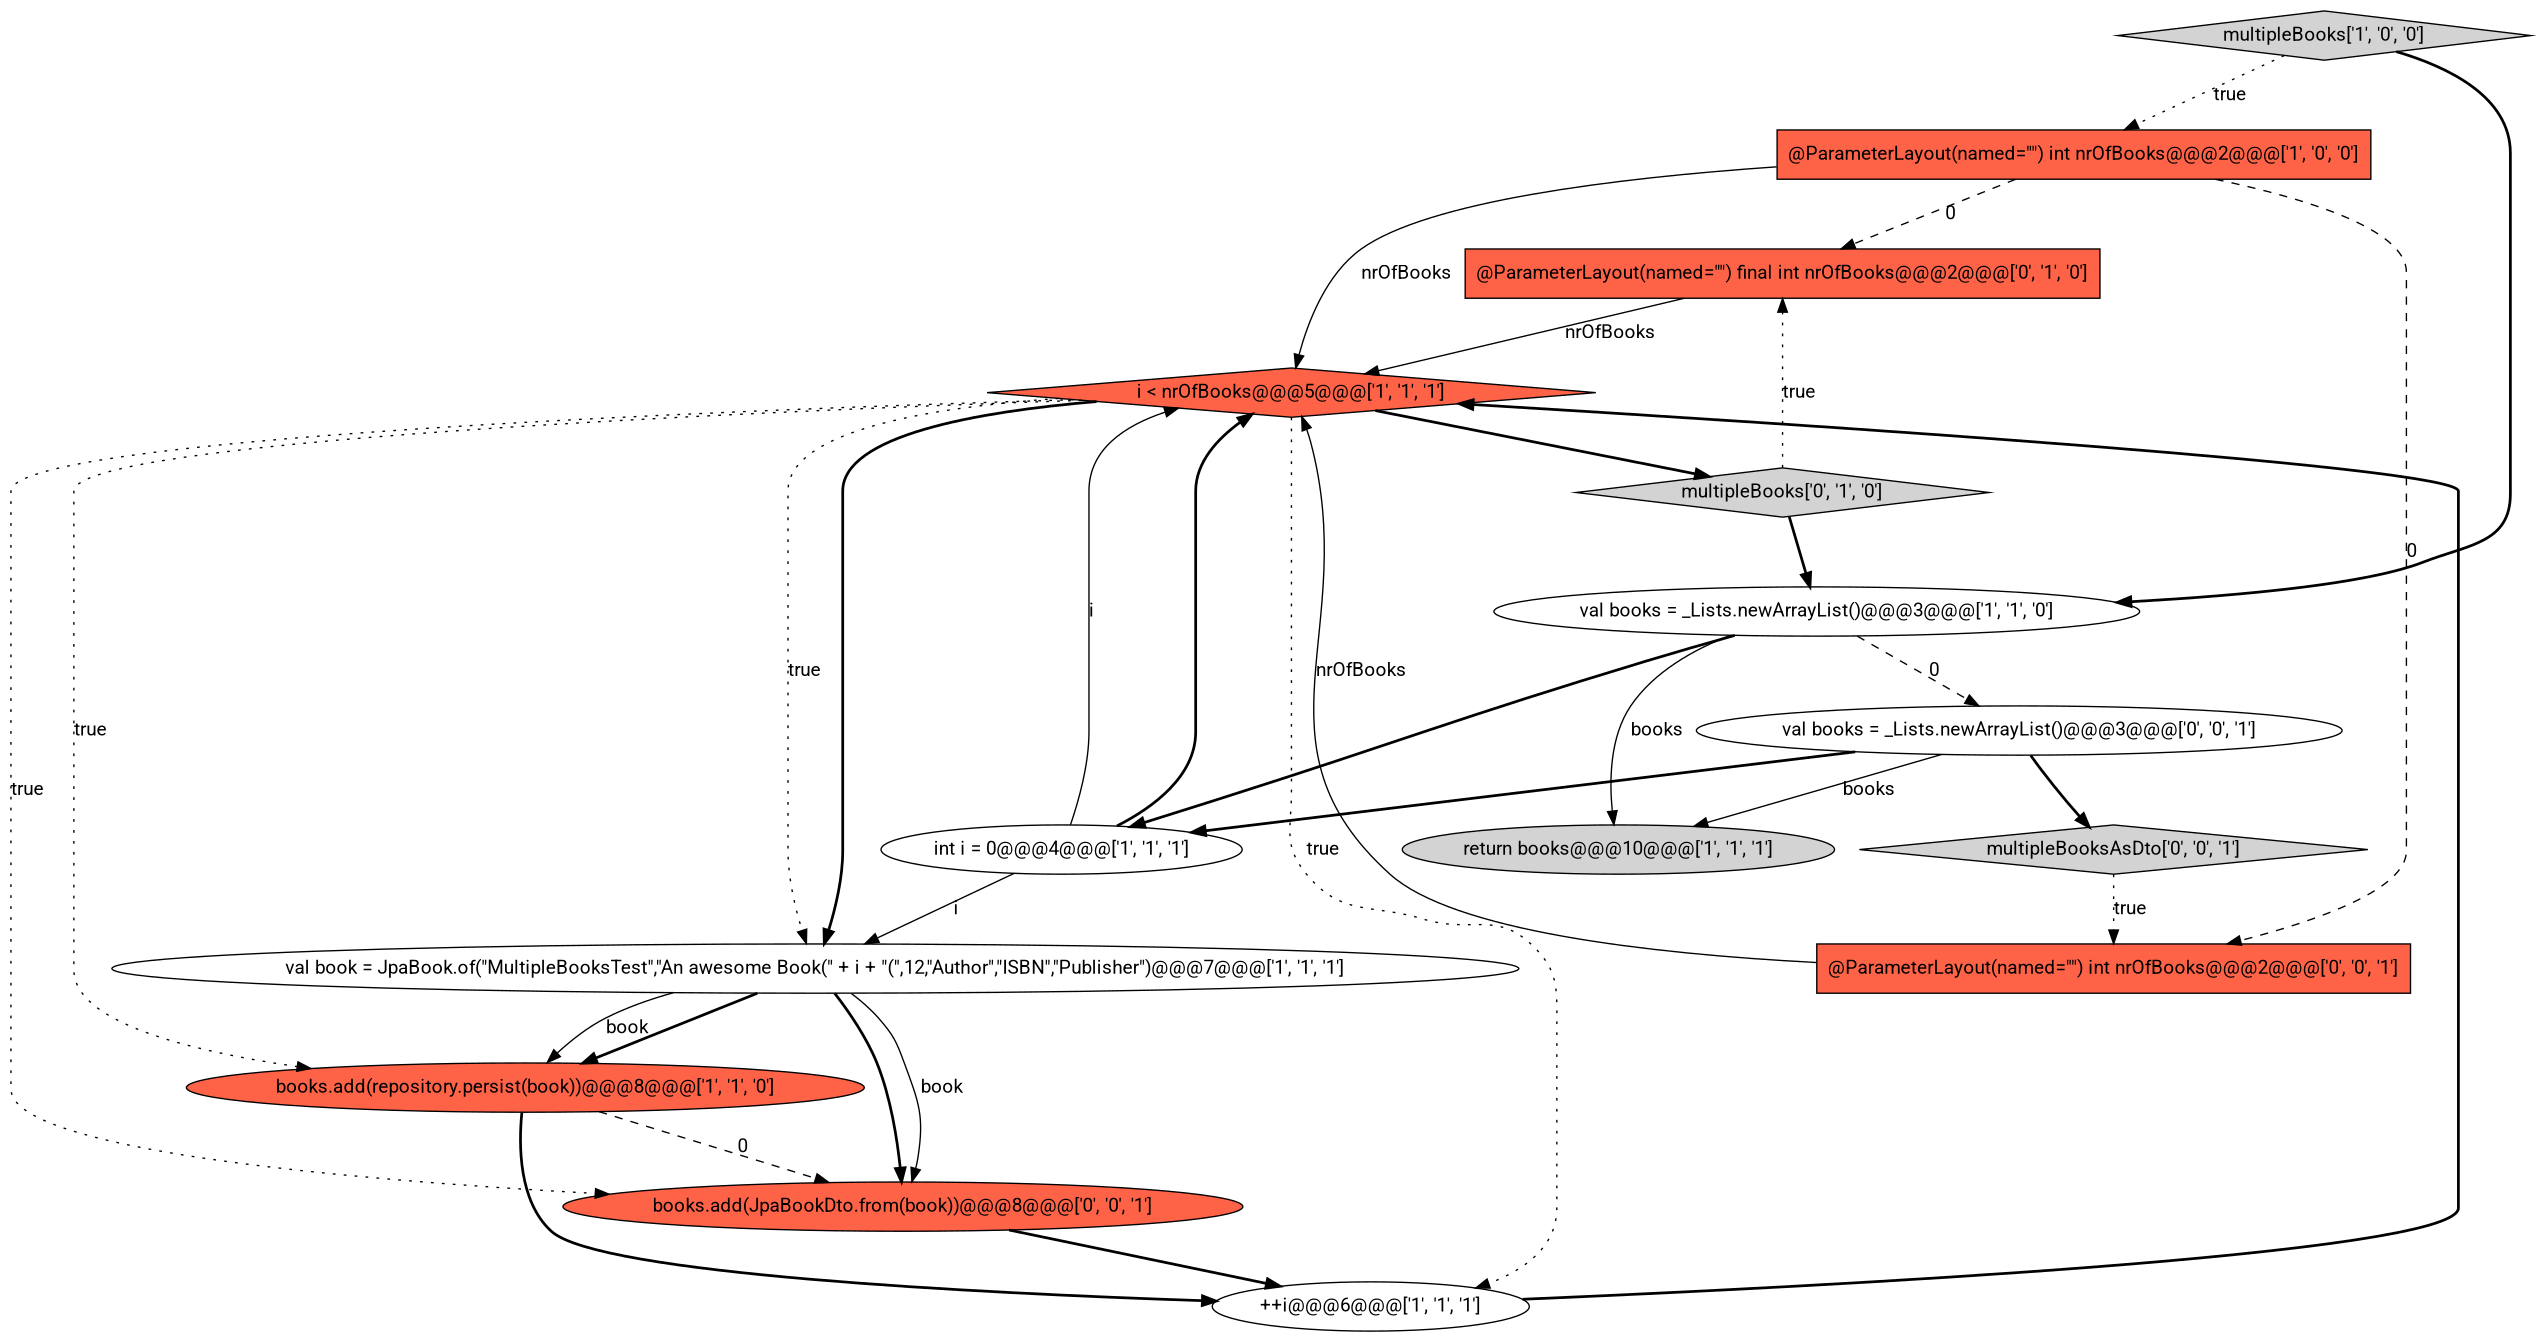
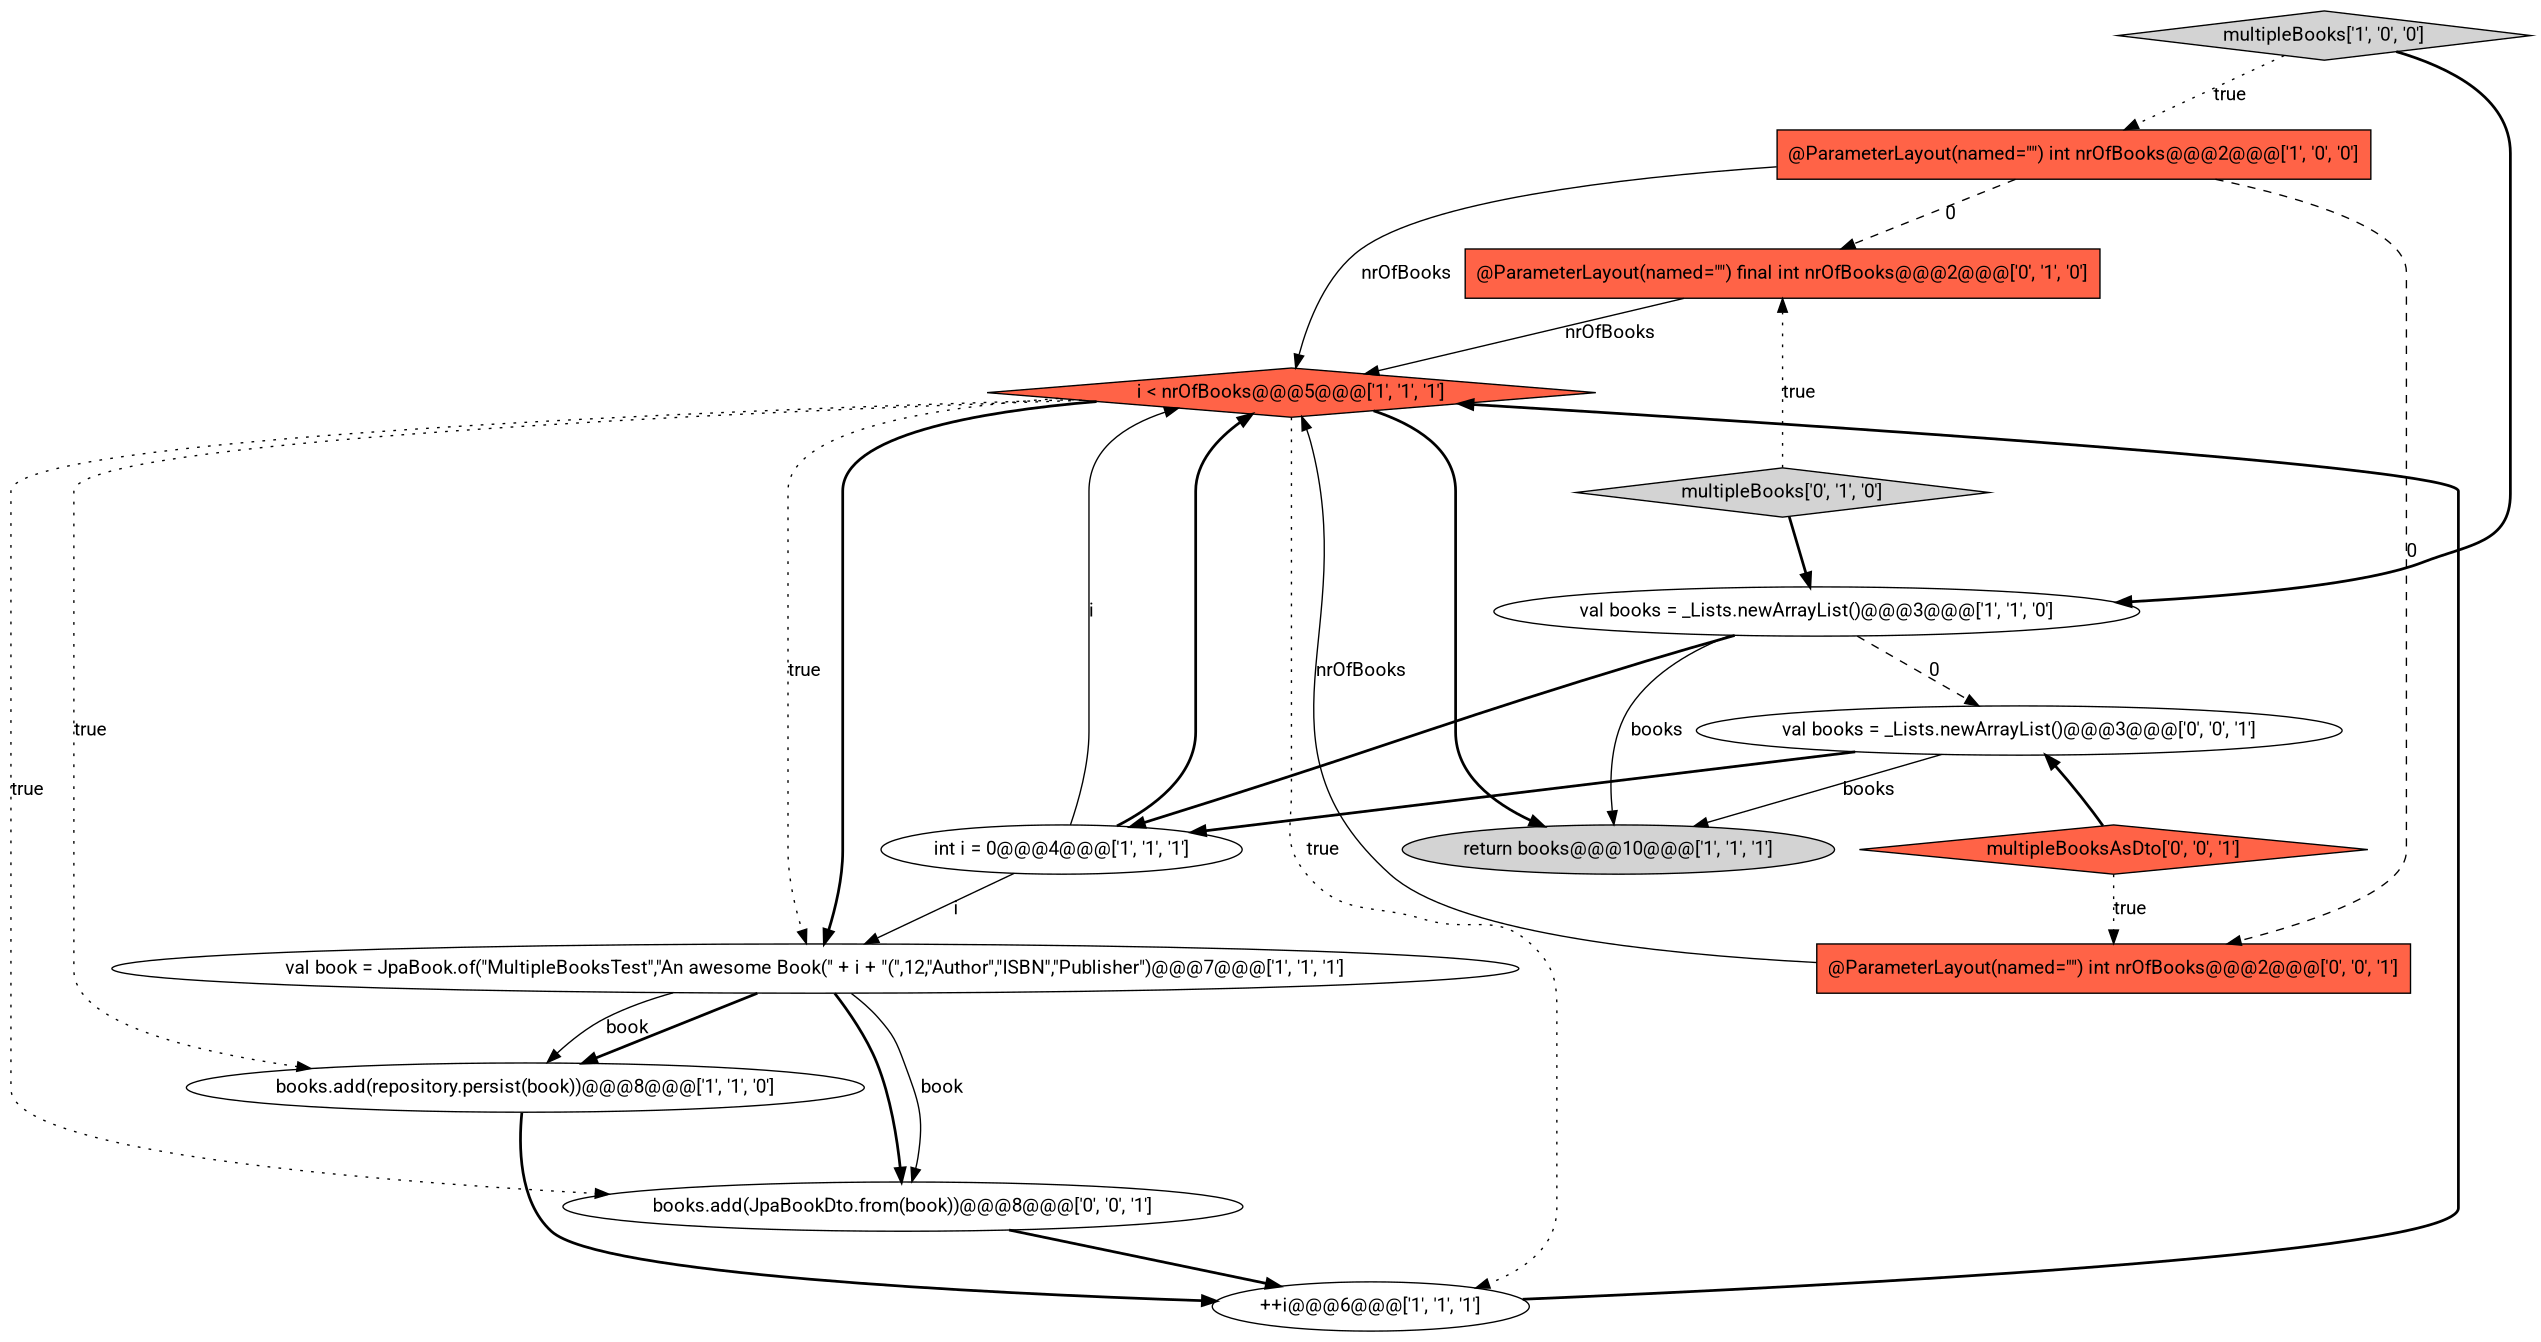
edge "i < nrOfBooks@@@5@@@['1', '1', '1']" -> "multipleBooks['0', '1', '0']": now "i < nrOfBooks@@@5@@@['1', '1', '1']" -> "return books@@@10@@@['1', '1', '1']"
edge "val books = _Lists.newArrayList()@@@3@@@['0', '0', '1']" -> "multipleBooksAsDto['0', '0', '1']": reversed
node "multipleBooksAsDto['0', '0', '1']": fillcolor lightgray -> tomato
node "books.add(repository.persist(book))@@@8@@@['1', '1', '0']": fillcolor tomato -> white
edge "books.add(repository.persist(book))@@@8@@@['1', '1', '0']" -> "books.add(JpaBookDto.from(book))@@@8@@@['0', '0', '1']": removed, label "0"
node "books.add(JpaBookDto.from(book))@@@8@@@['0', '0', '1']": fillcolor tomato -> white
